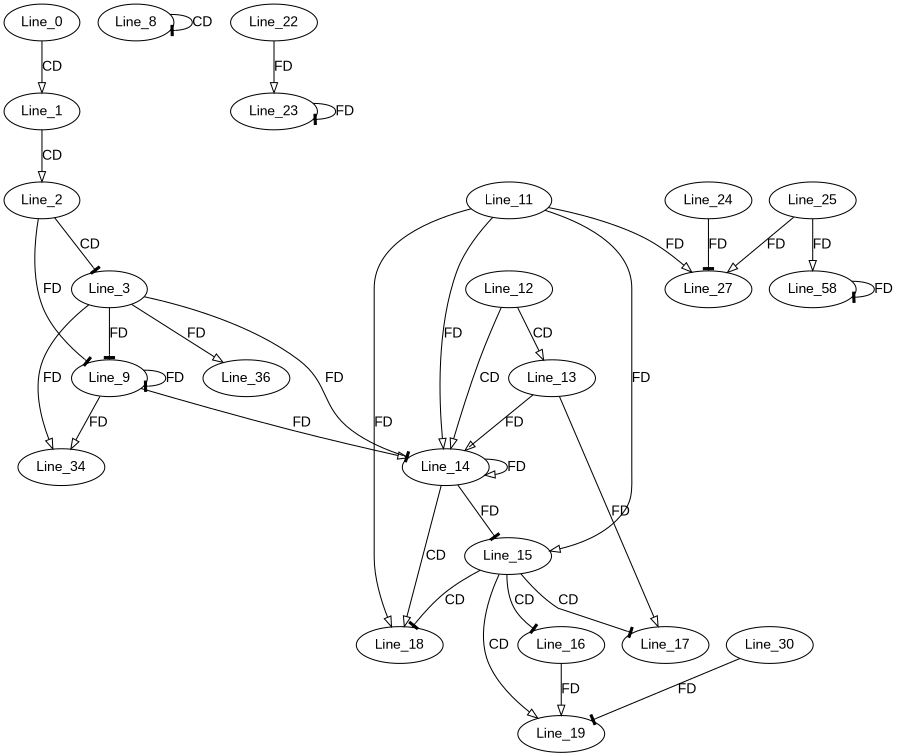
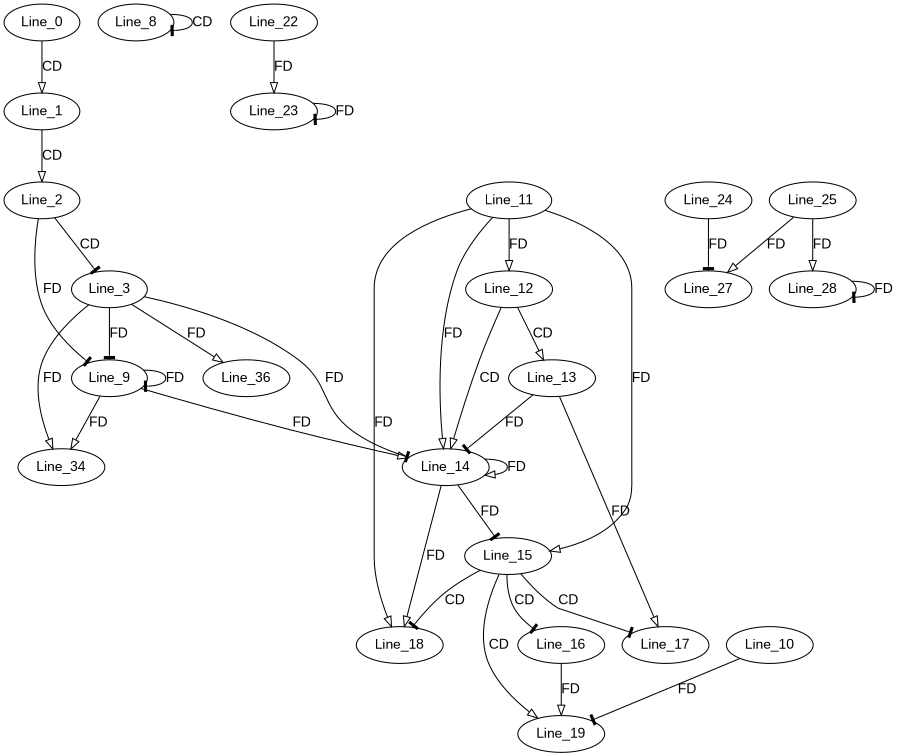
edge "Line_11" -> "Line_27": now "Line_11" -> "Line_12"
node "Line_58": label "Line_58" -> "Line_28"
edge "Line_13" -> "Line_14": arrowhead onormal -> tee
edge "Line_14" -> "Line_18": label "CD" -> "FD"
node "Line_30": label "Line_30" -> "Line_10"
